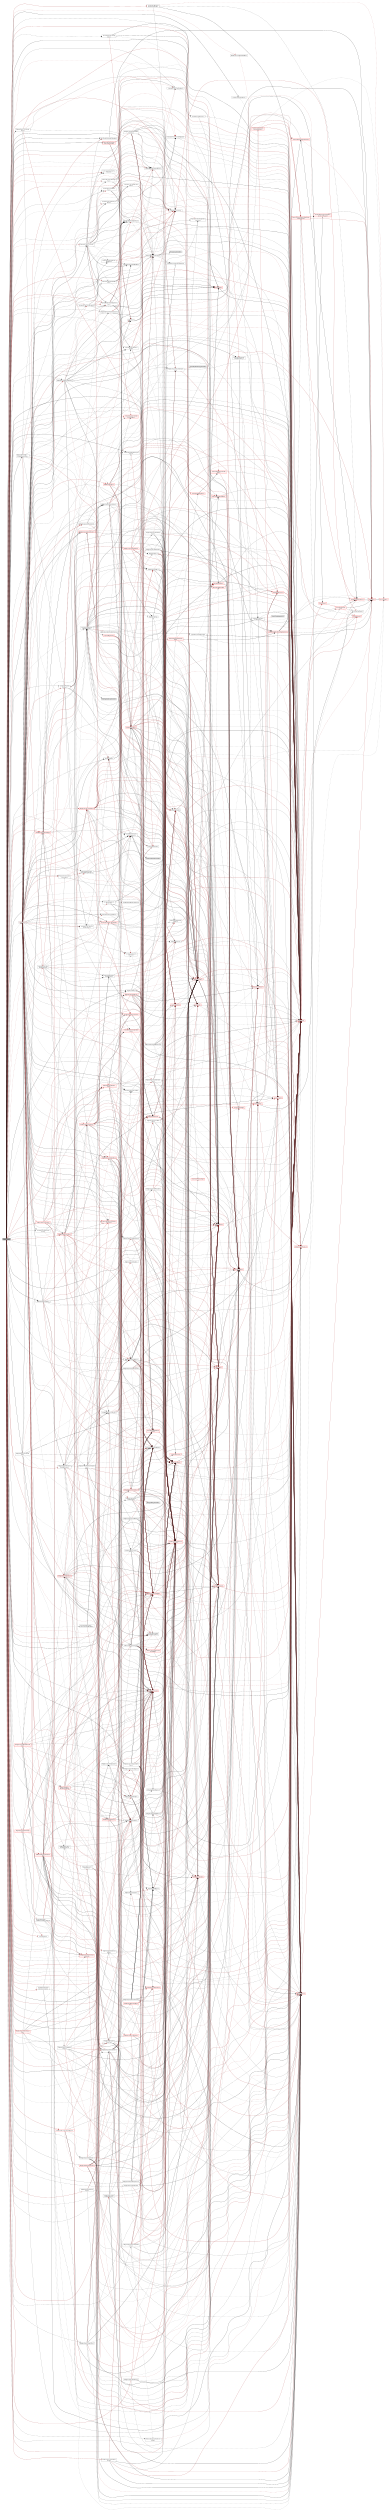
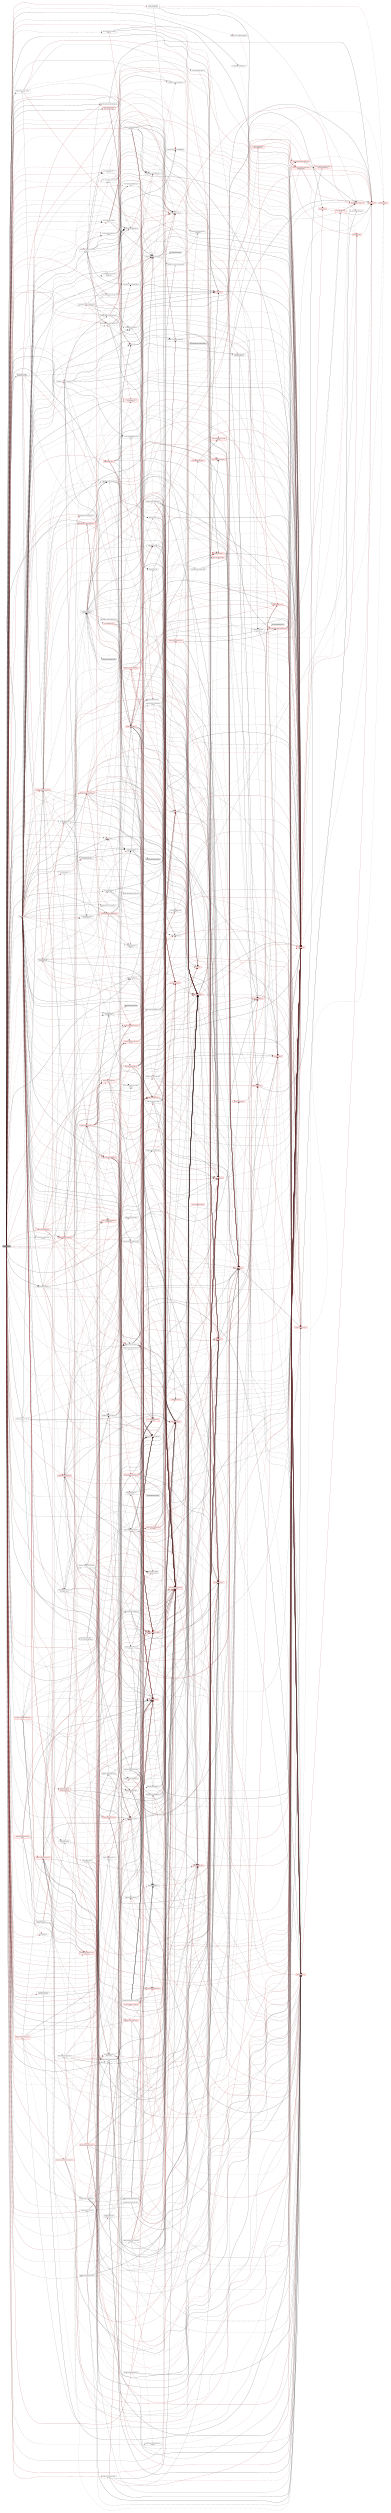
node "MultiBoxDefs.generated.h": added
